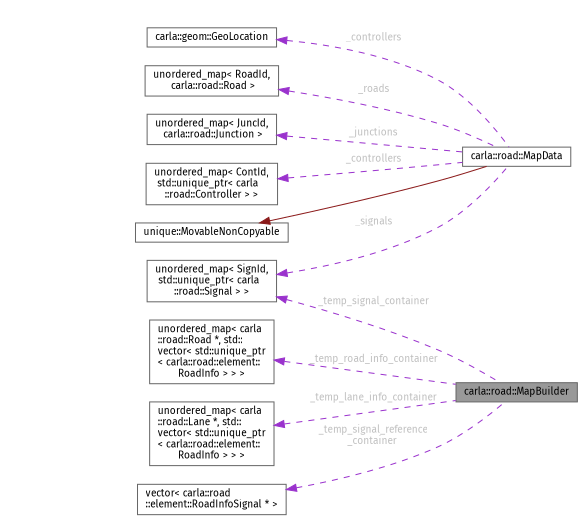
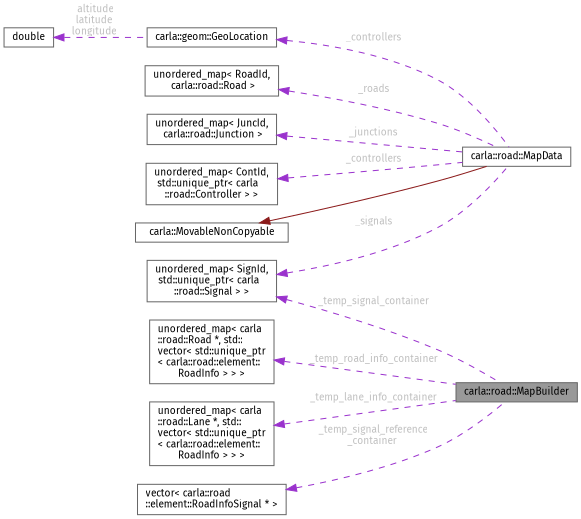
node "double": added
node "unique::MovableNonCopyable": label "unique::MovableNonCopyable" -> "carla::MovableNonCopyable"
